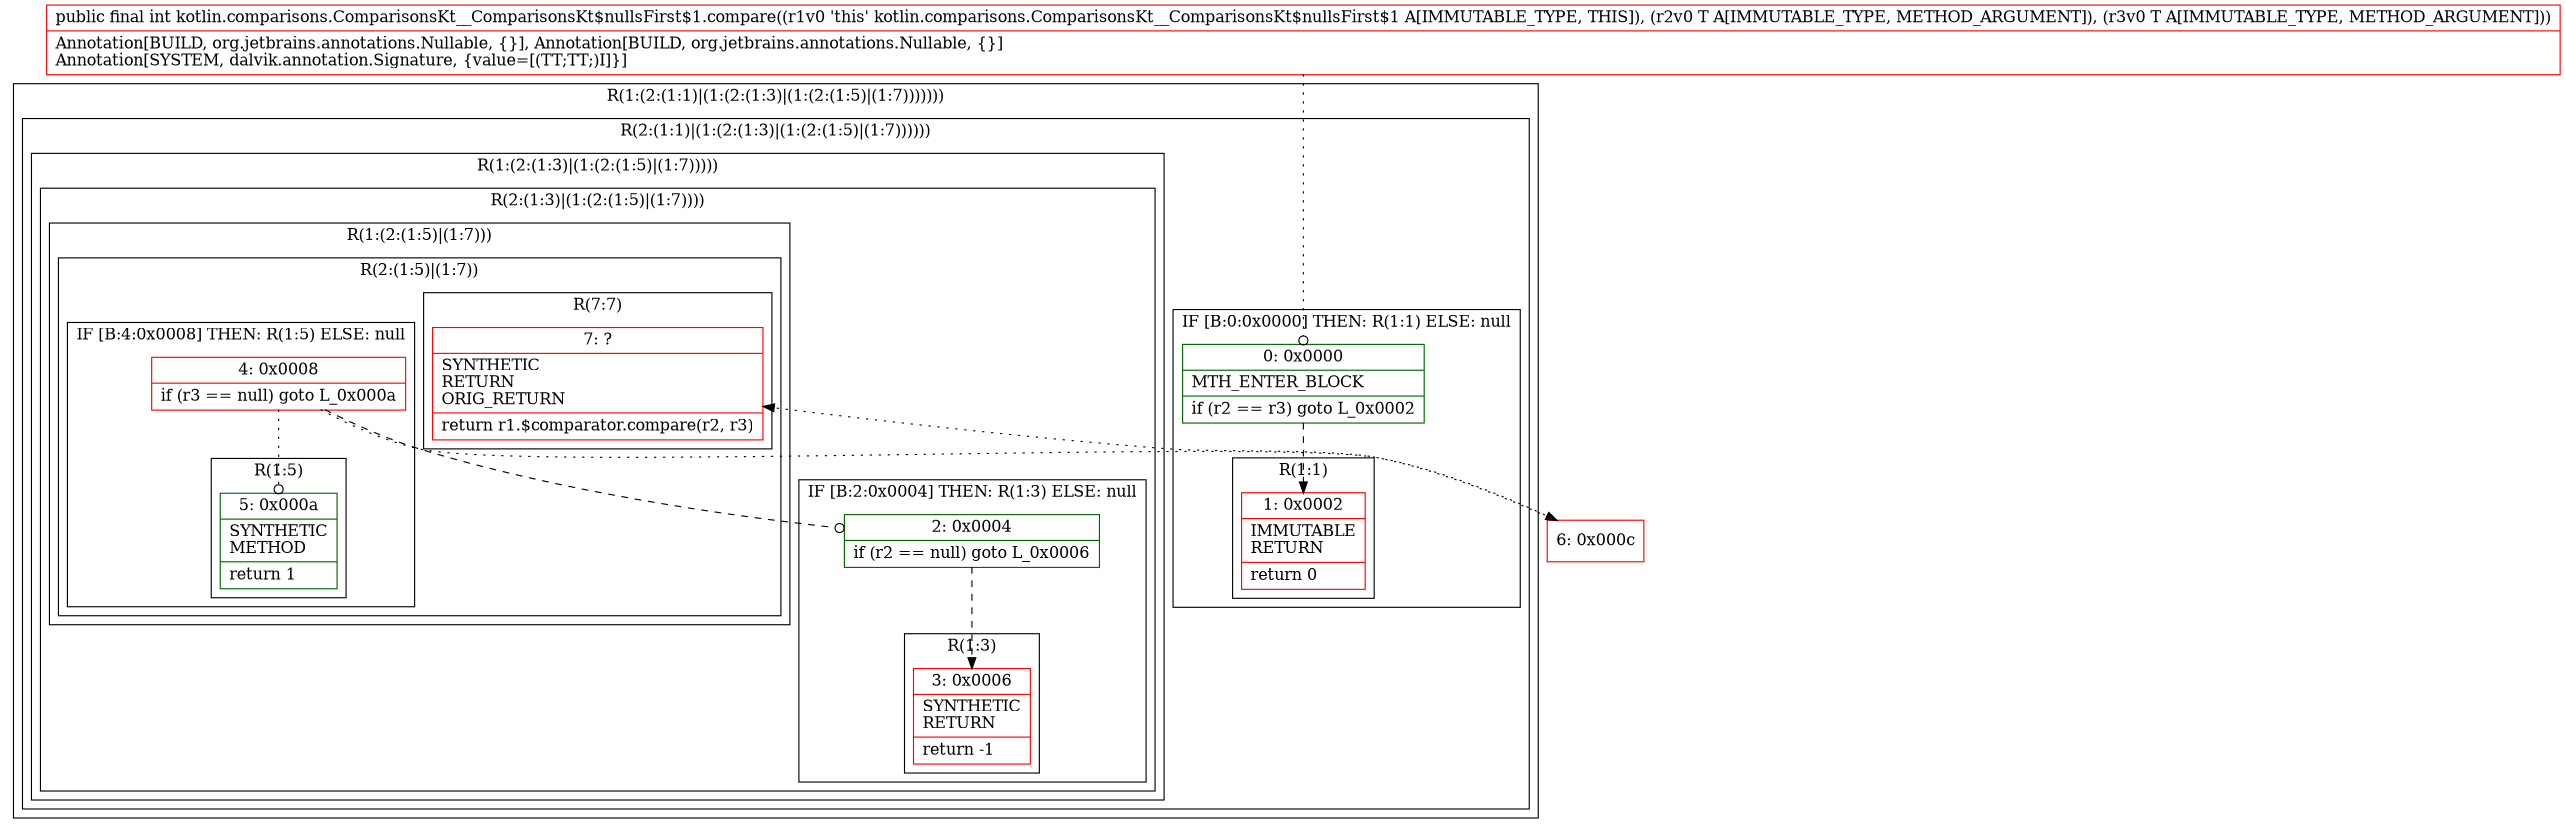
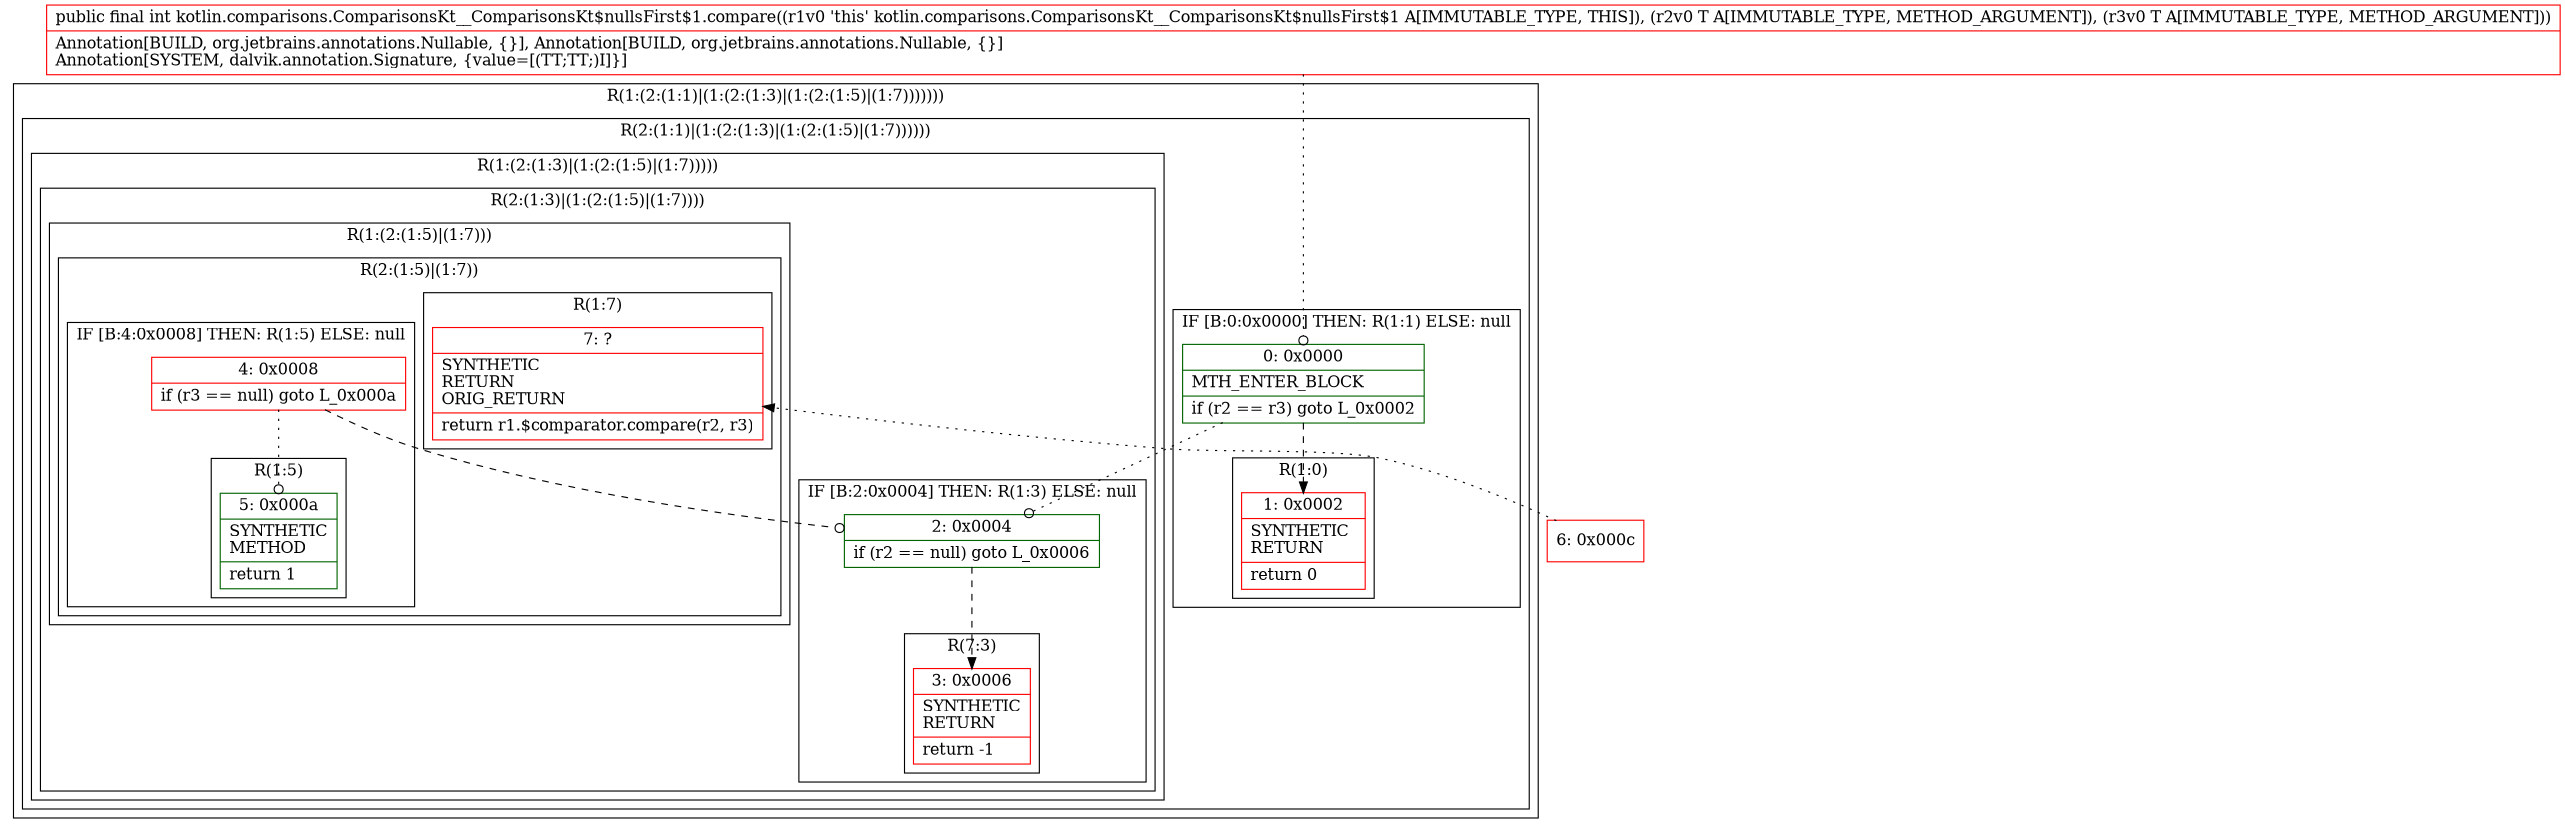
cluster "R(7:7)": label "R(7:7)" -> "R(1:7)"
edge "4: 0x0008" -> "6: 0x000c": removed
edge "0: 0x0000" -> "2: 0x0004": added
cluster "R(1:1)": label "R(1:1)" -> "R(1:0)"
node "1: 0x0002": text "IMMUTABLE" -> "SYNTHETIC"
cluster "R(1:3)": label "R(1:3)" -> "R(7:3)"
